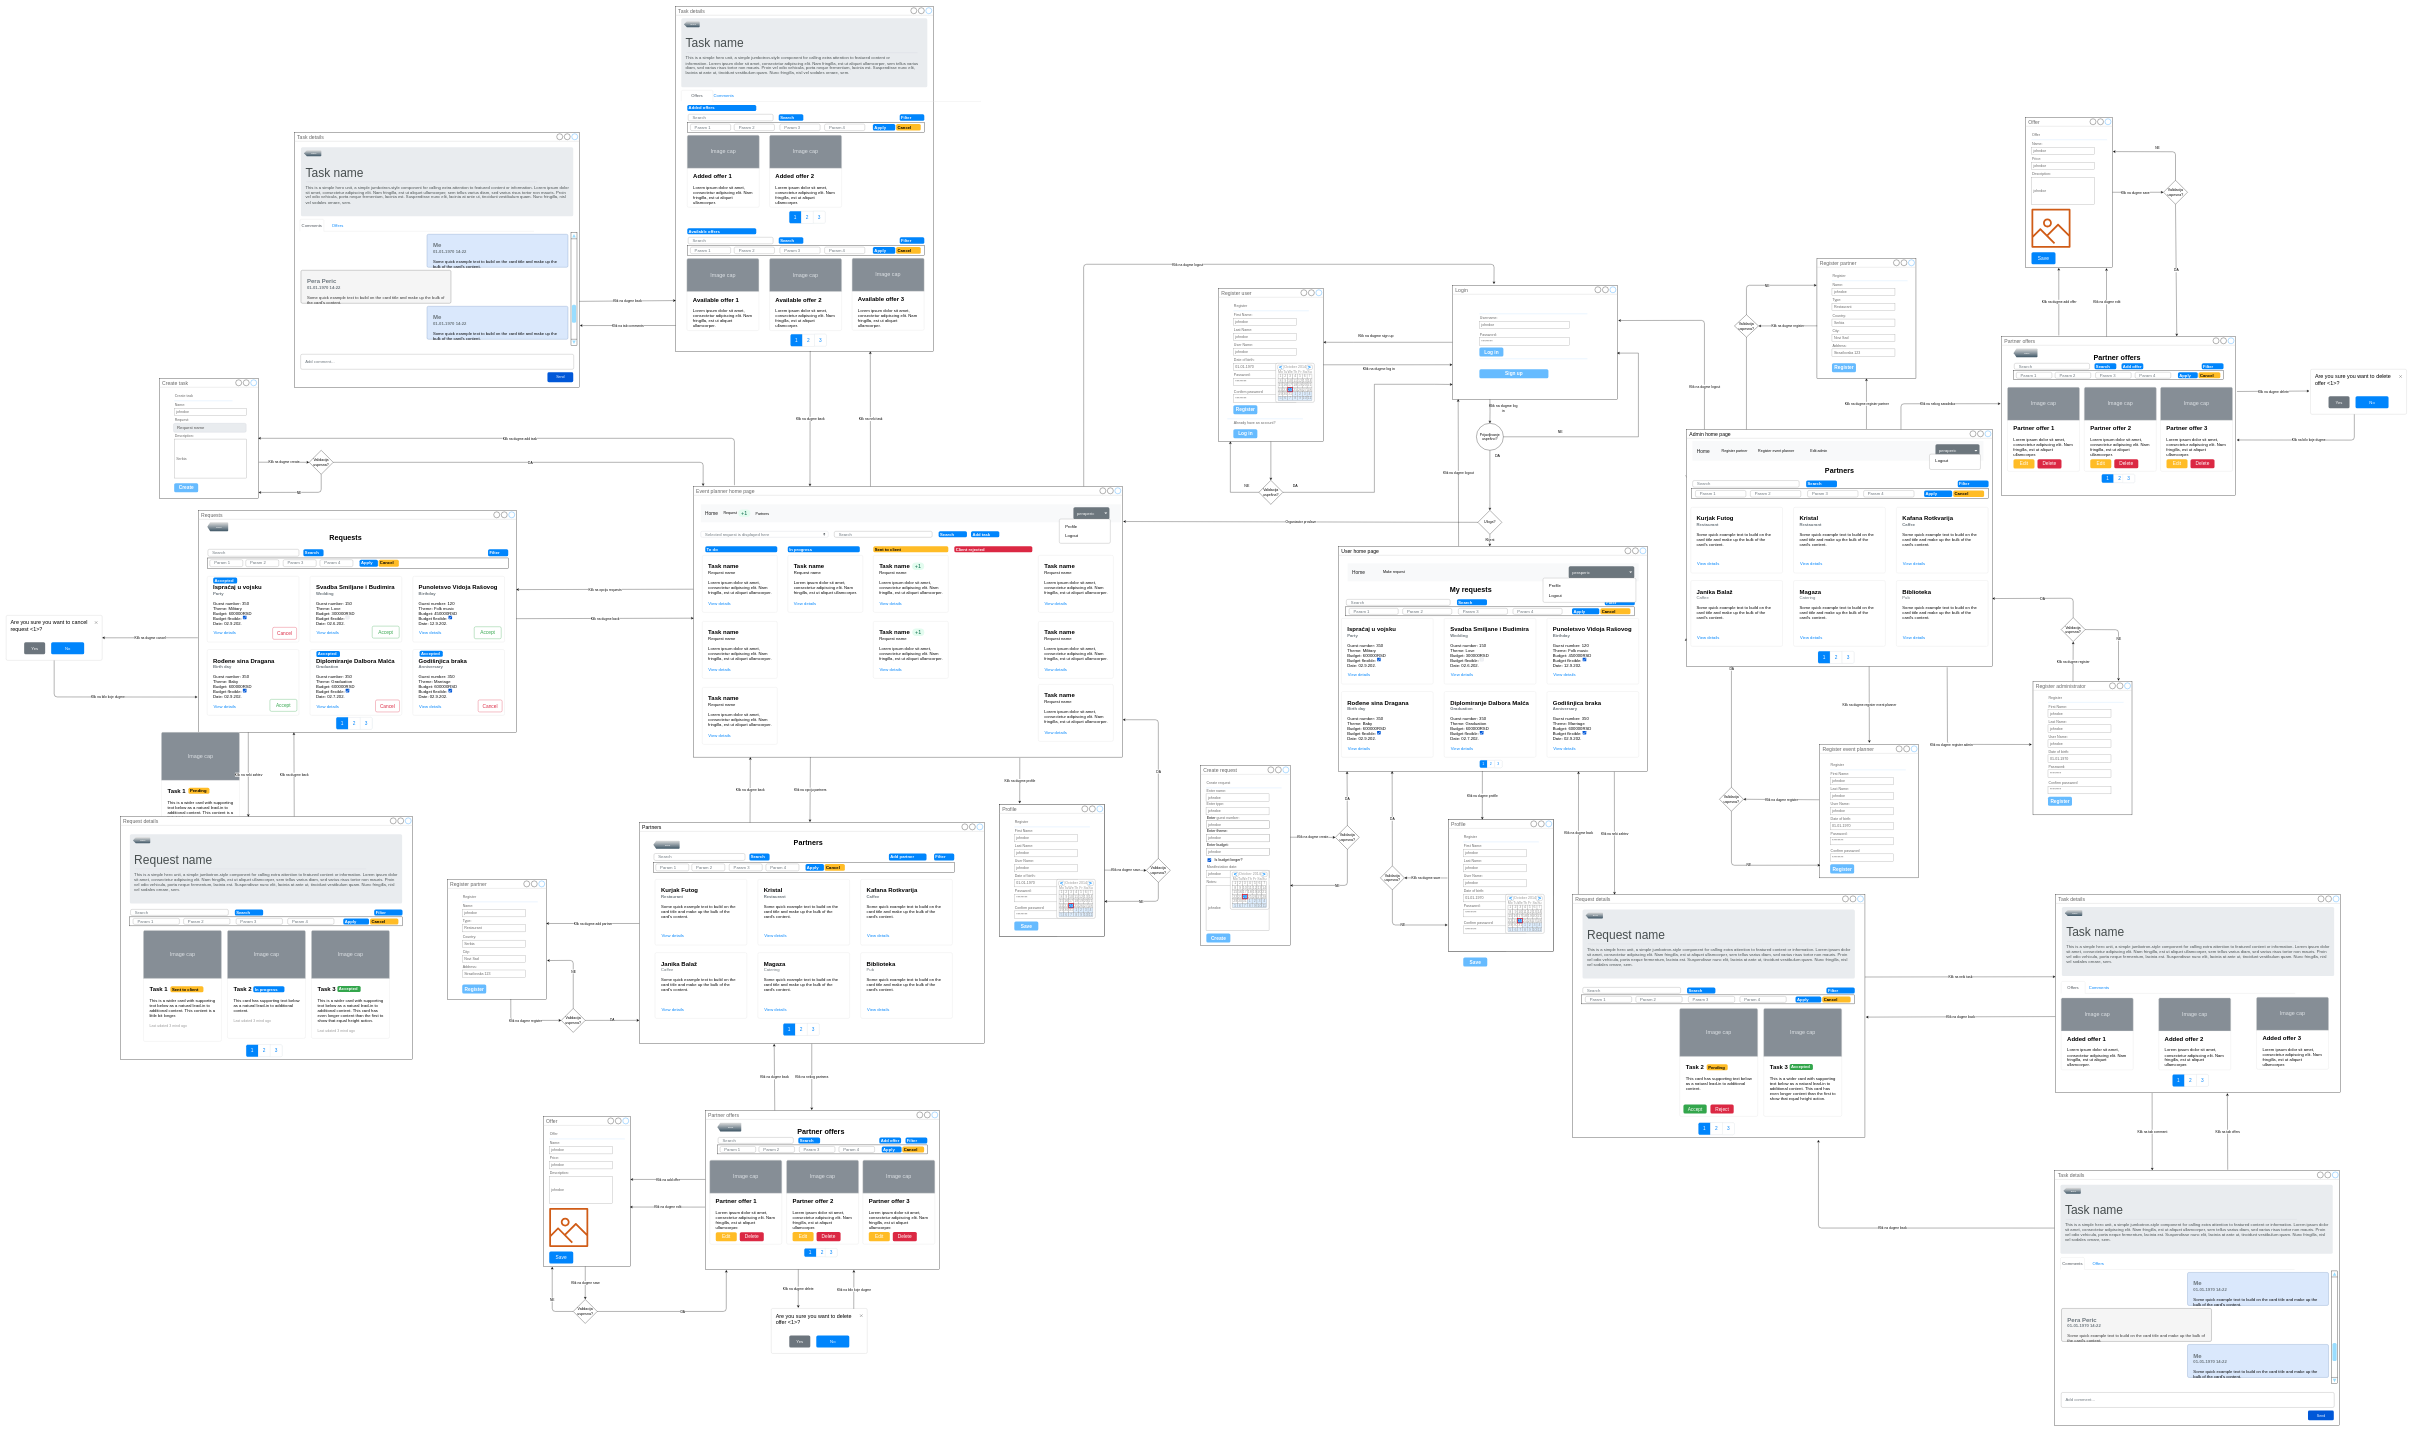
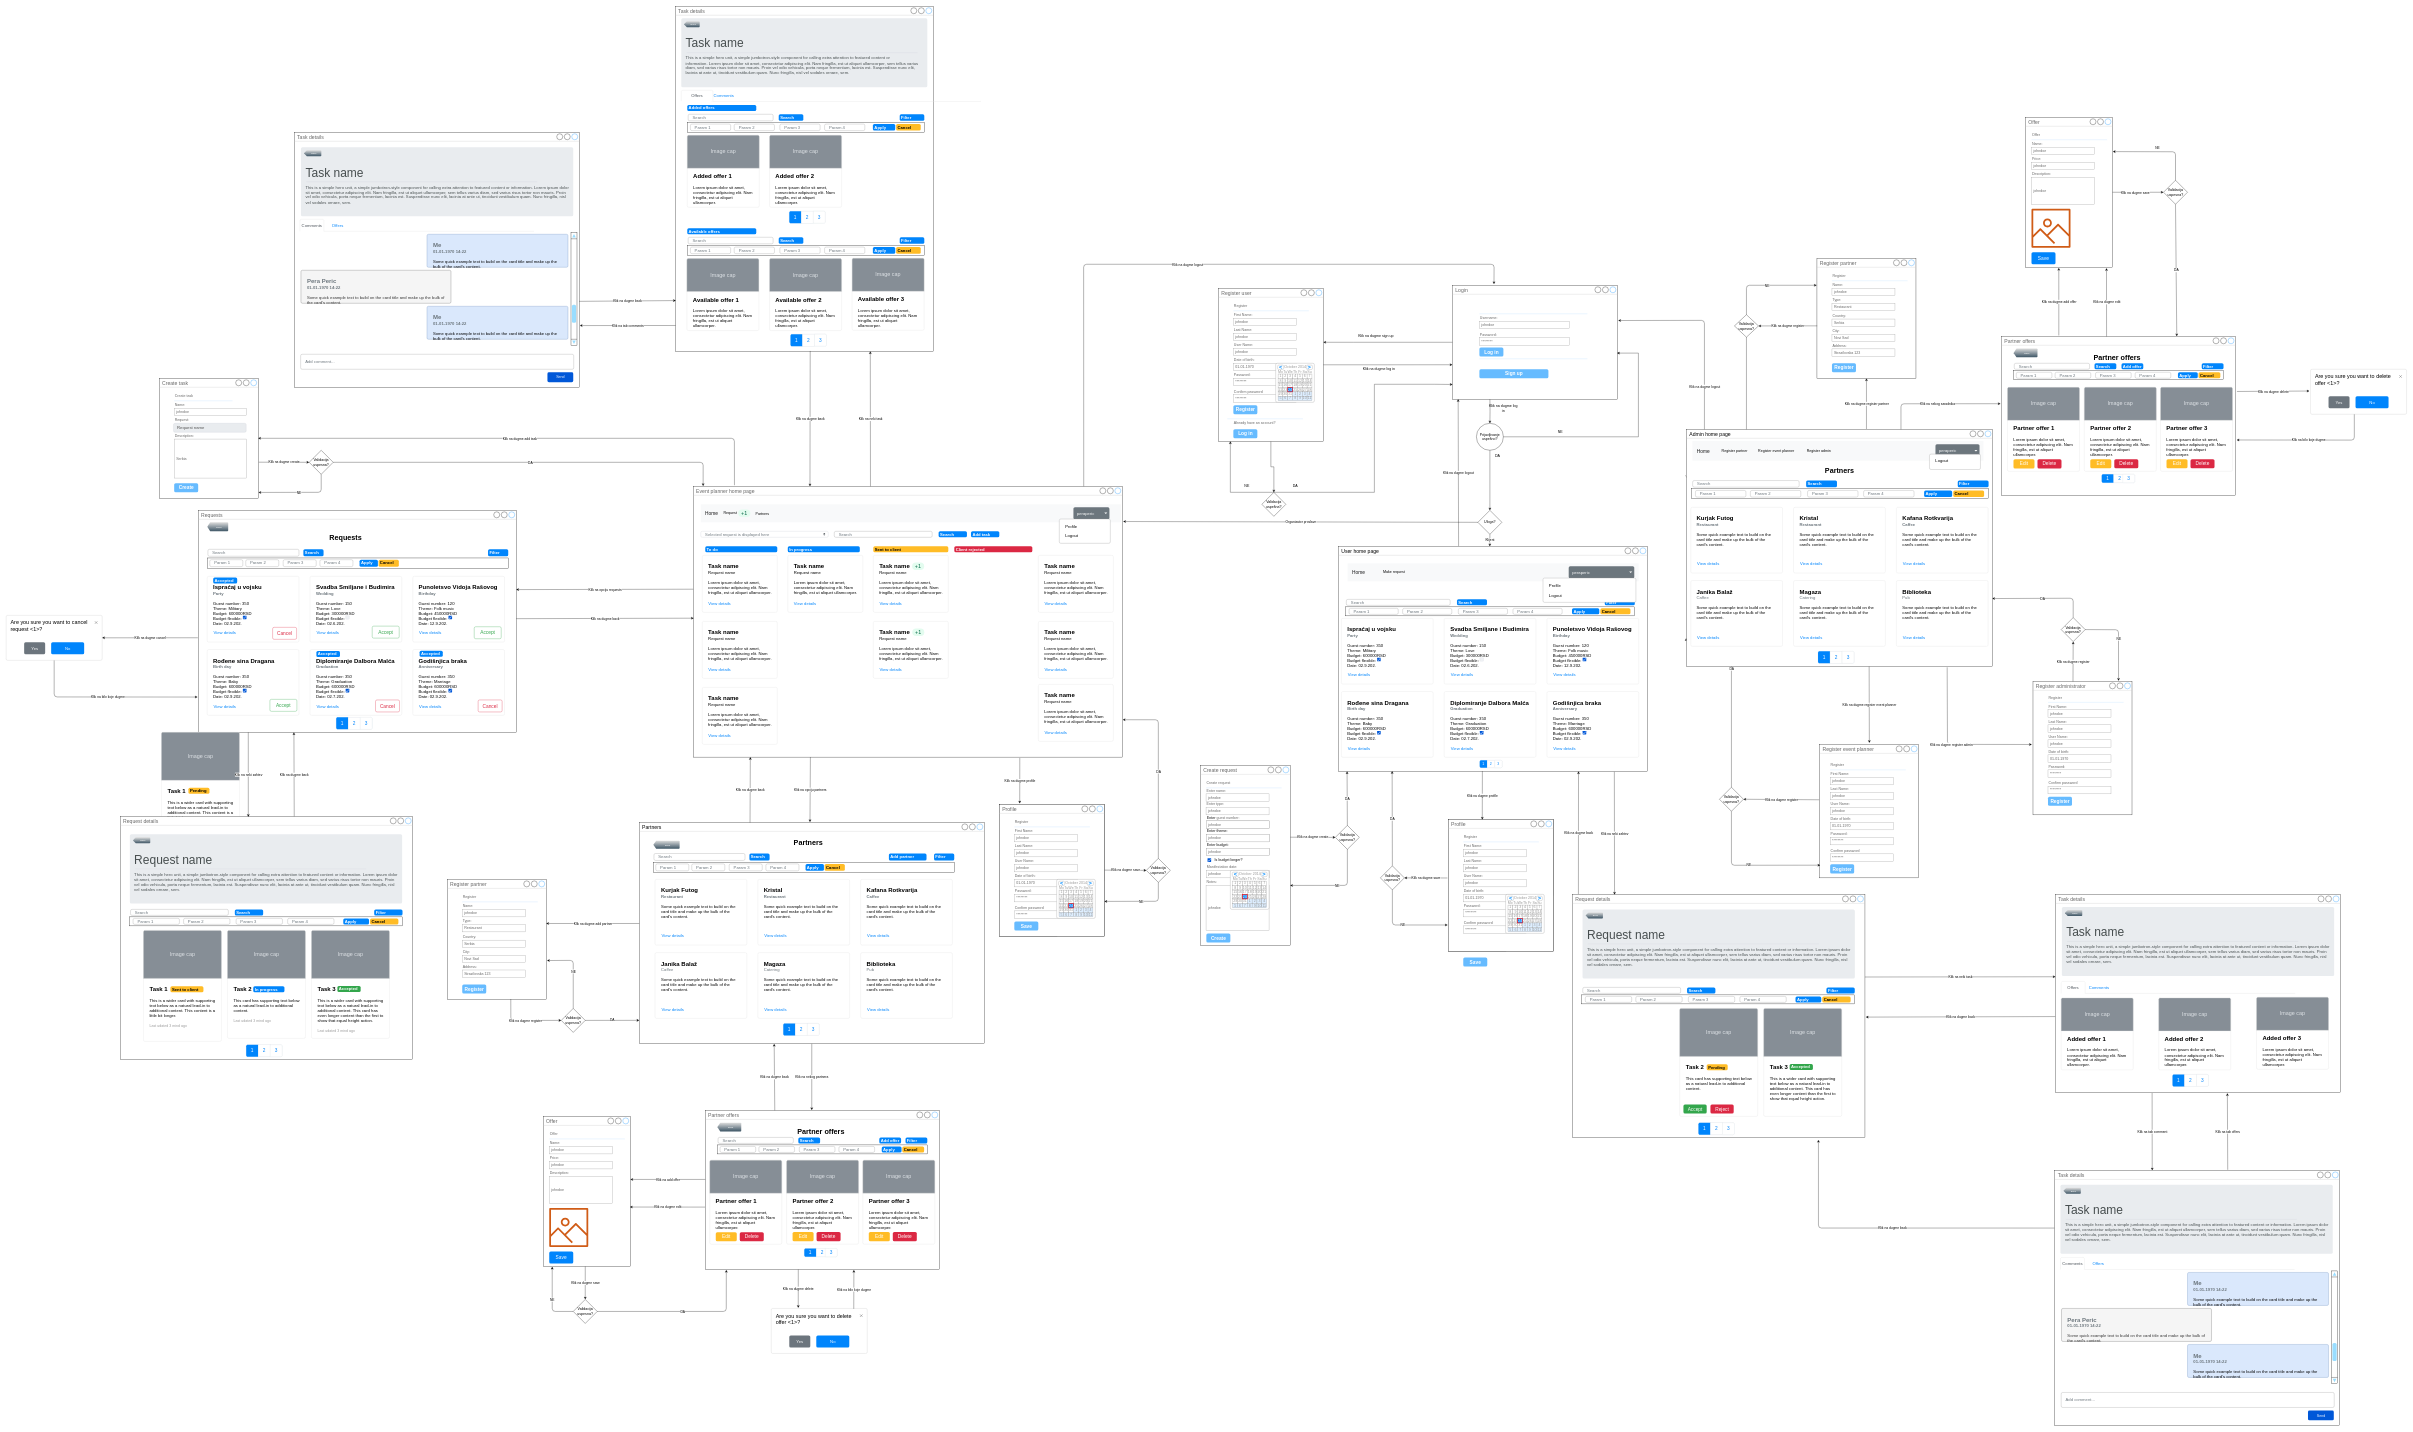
node "Edit admin": label "Edit admin" -> "Register admin"
node "Validacija uspešna?": moved (1271, 492) -> (1274, 504)
node "My requests": removed
